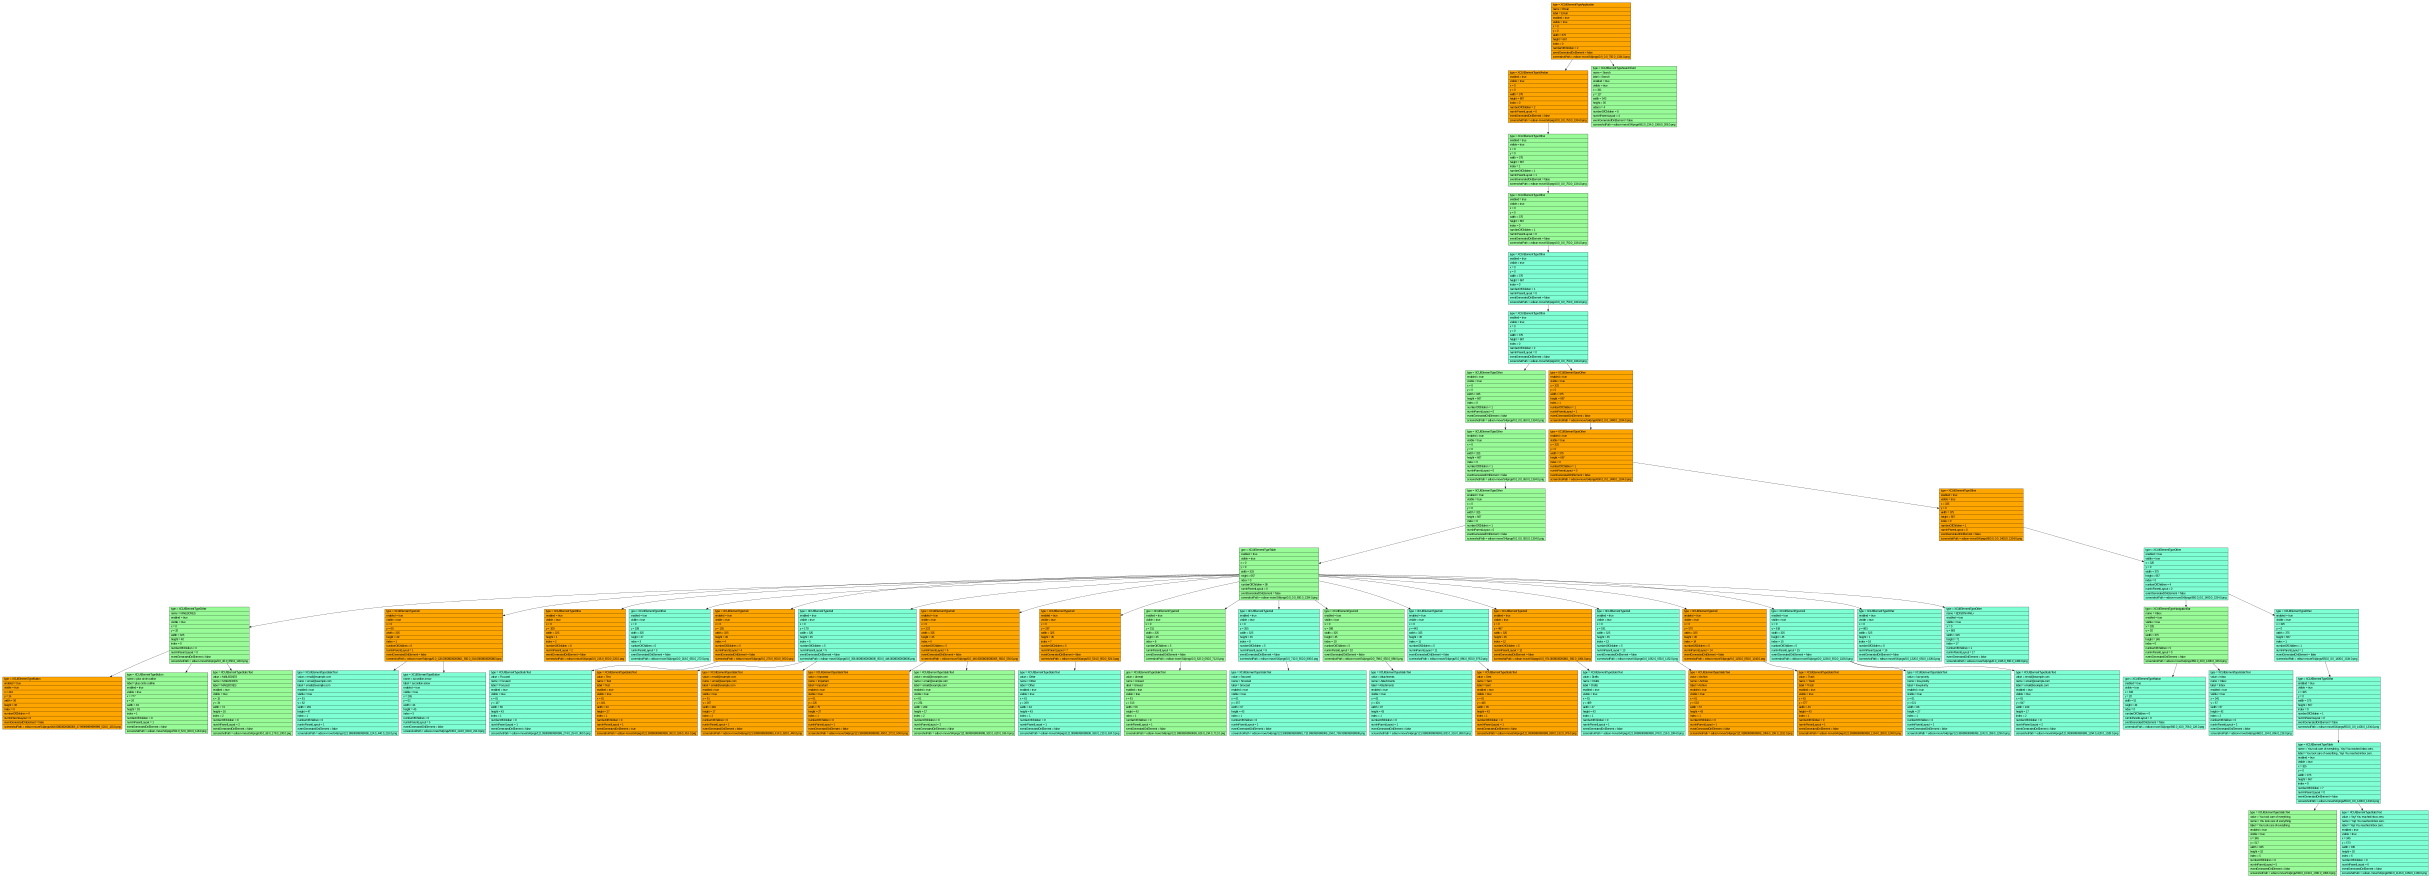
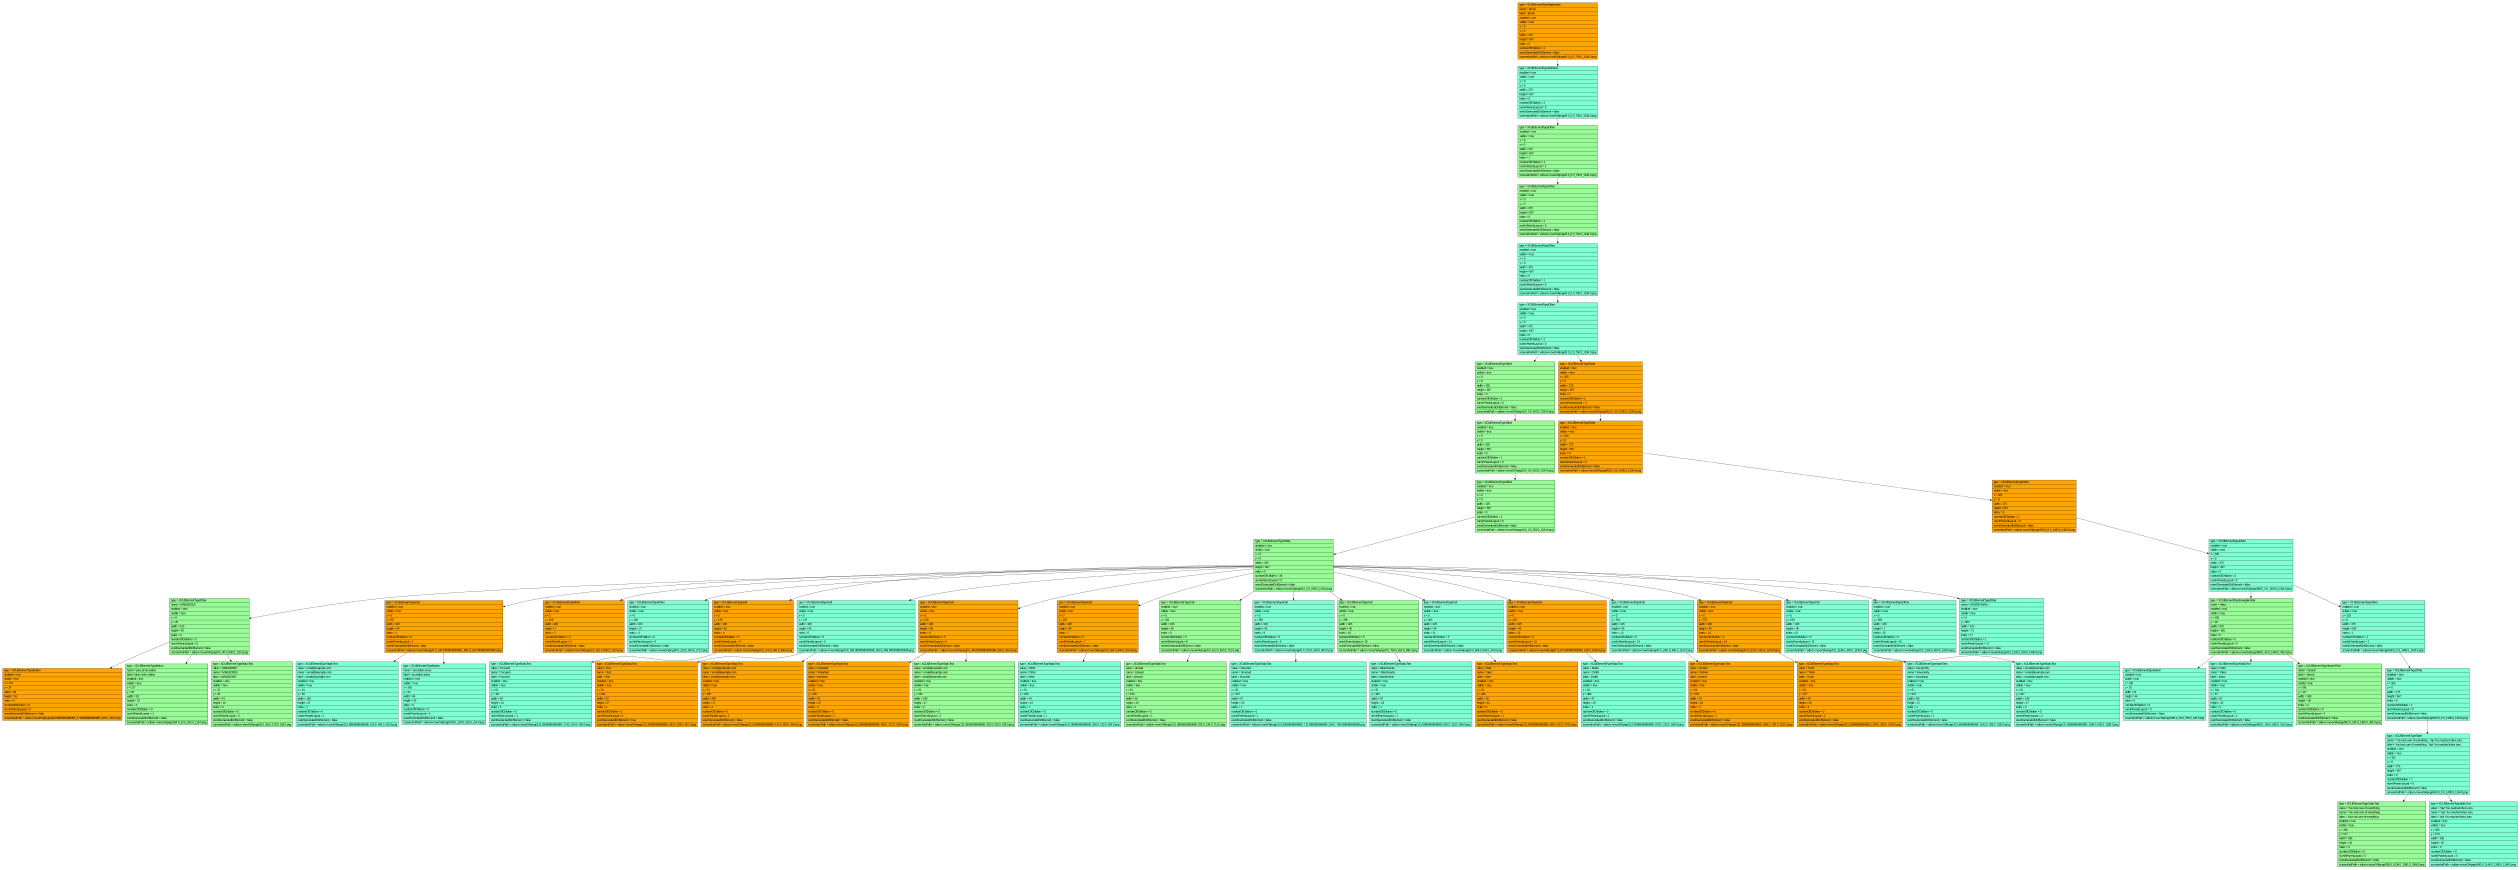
edge "type = XCUIElementTypeApplication" -> "type = XCUIElementTypeSearchField": now "type = XCUIElementTypeNavigationBar" -> "type = XCUIElementTypeSearchField"
node "type = XCUIElementTypeWindow": fillcolor orange -> aquamarine
node "type = XCUIElementTypeSearchField": text "edison = 4" -> "index = 4"
